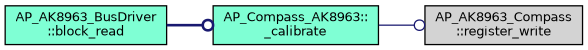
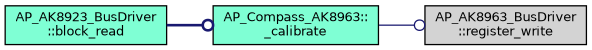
node "AP_AK8963_BusDriver ::block_read": label "AP_AK8963_BusDriver ::block_read" -> "AP_AK8923_BusDriver ::block_read"
node "AP_AK8963_Compass ::register_write": label "AP_AK8963_Compass ::register_write" -> "AP_AK8963_BusDriver ::register_write"
